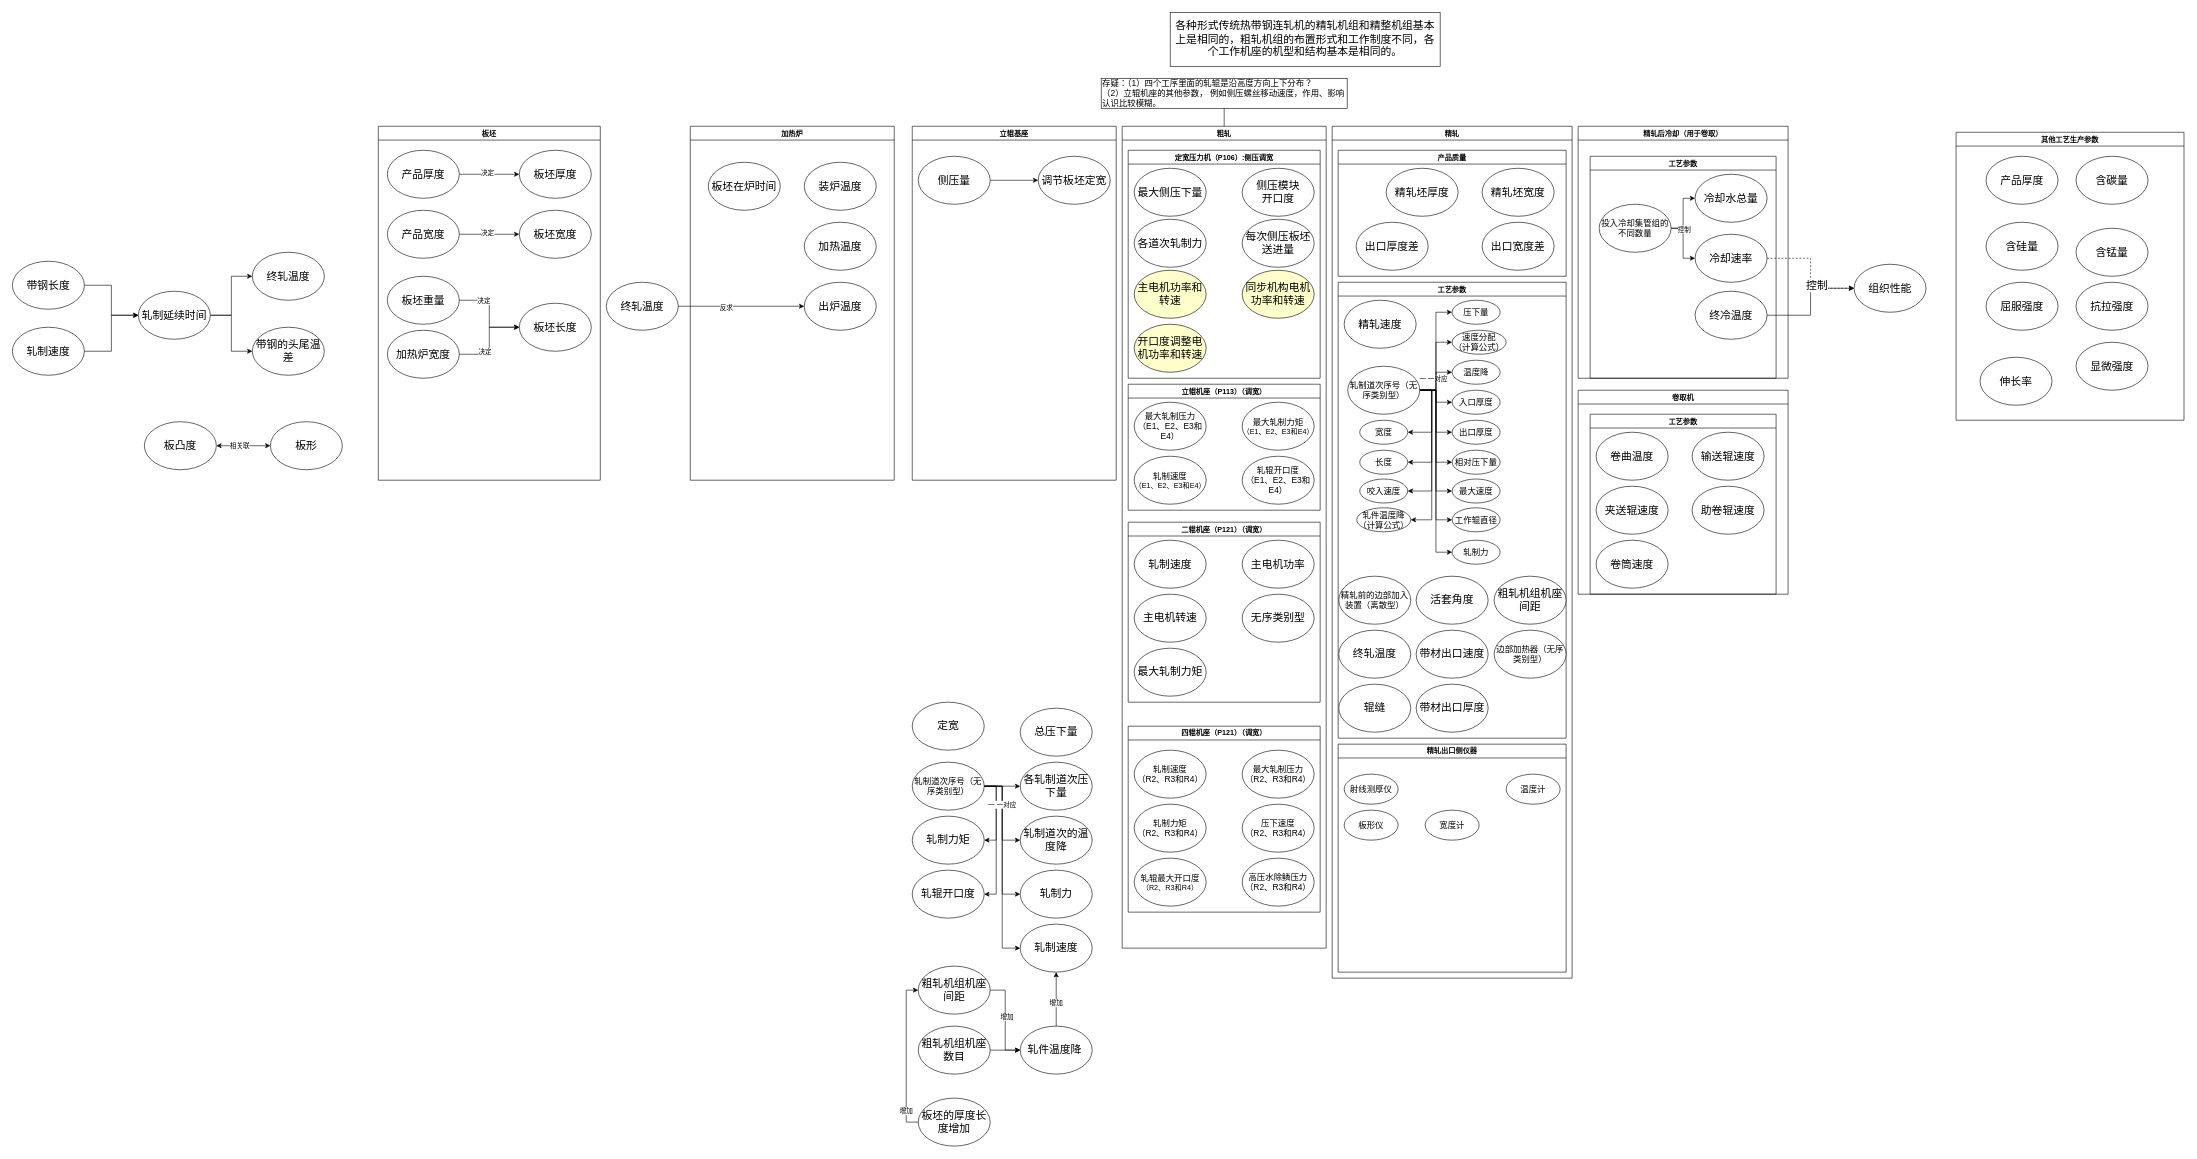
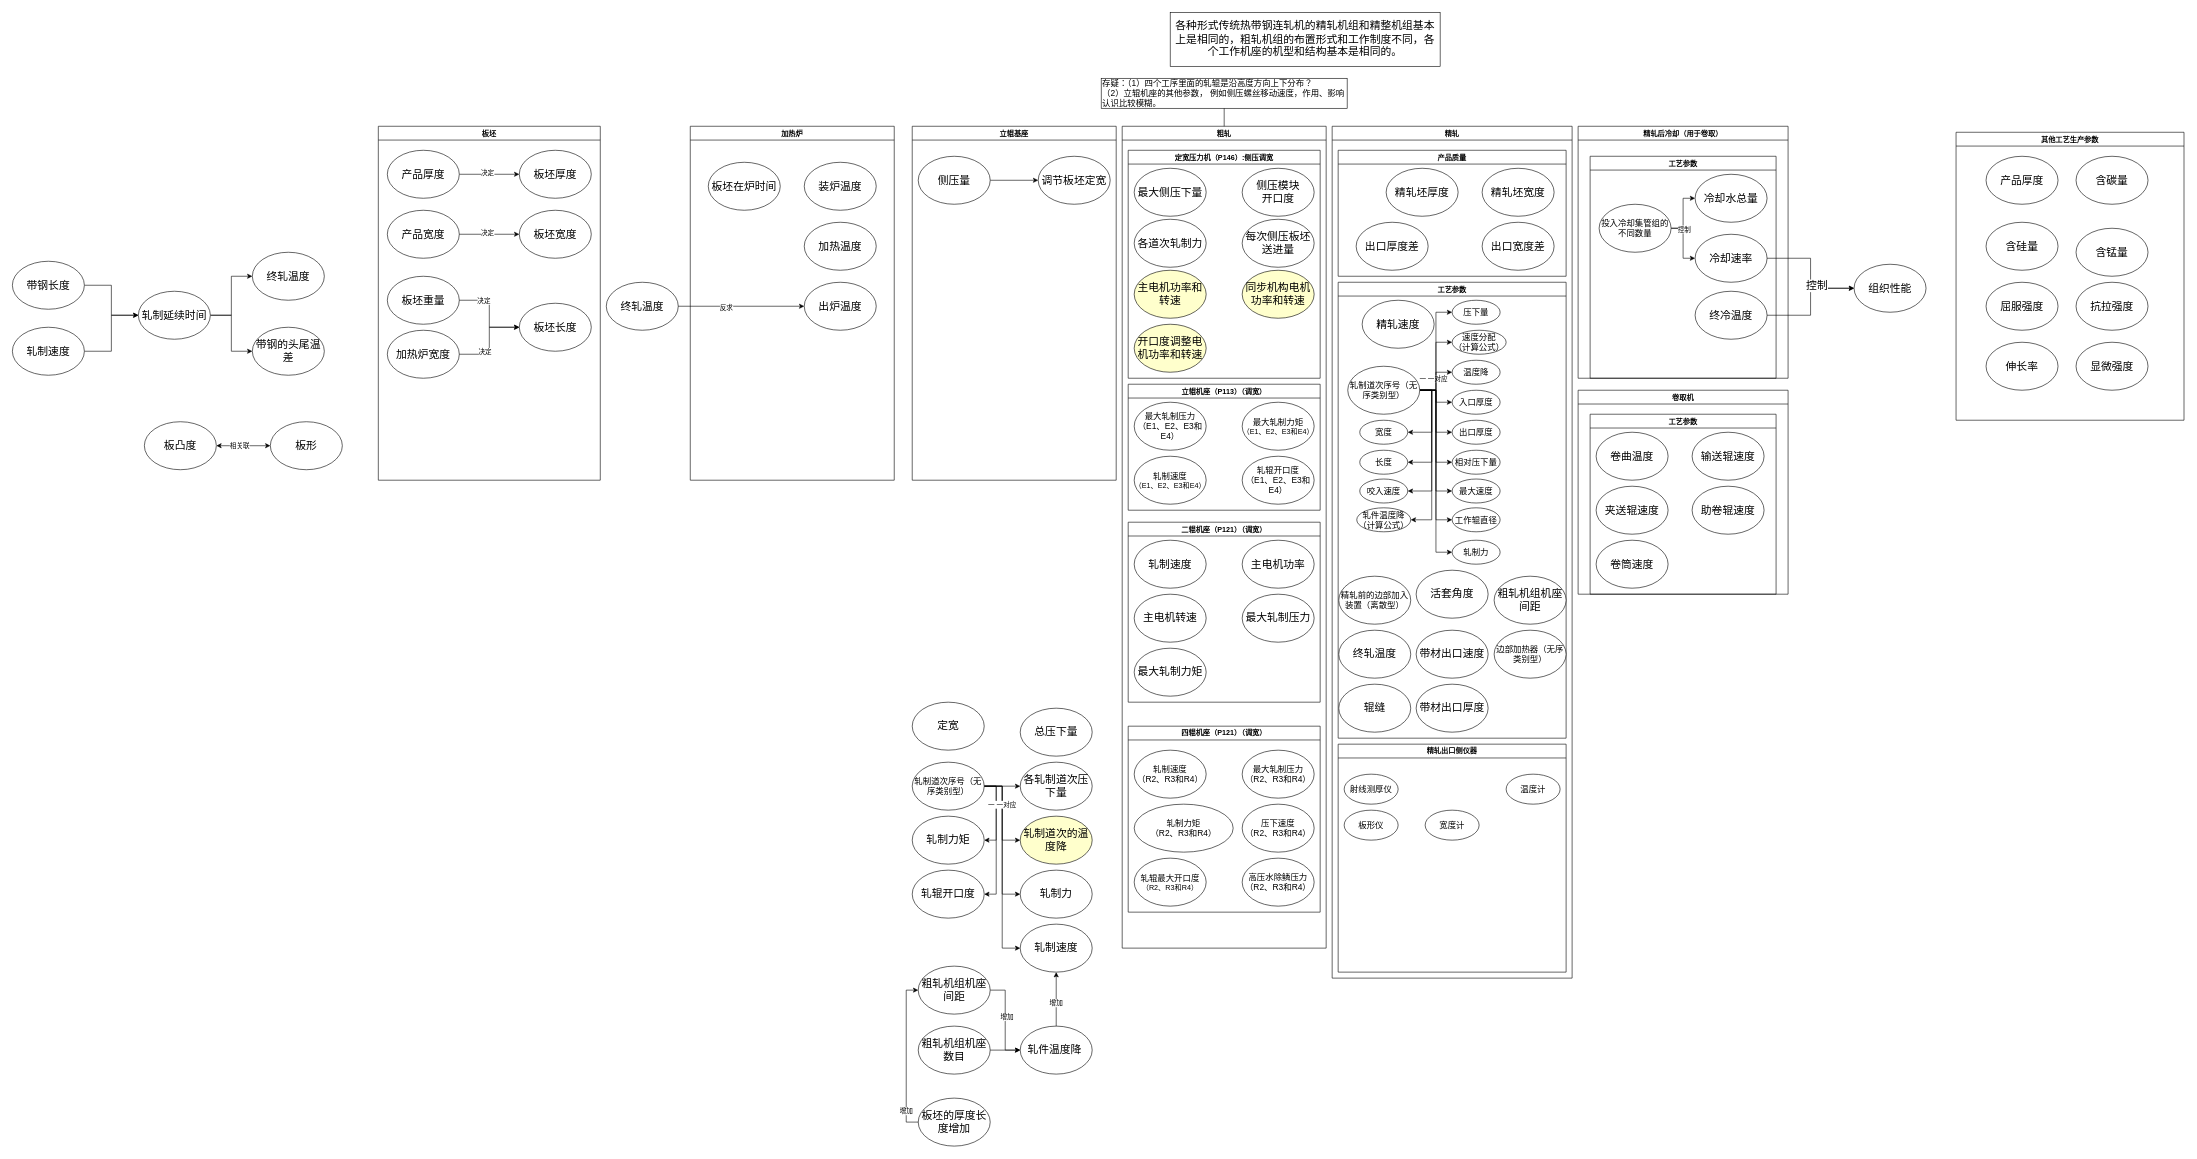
node "定宽压力机（P106）:侧压调宽": label "定宽压力机（P106）:侧压调宽" -> "定宽压力机（P146）:侧压调宽"
edge "冷却速率" -> "组织性能": style dashed -> solid
node "精轧速度": moved (1380, 324) -> (1398, 324)
node "伸长率": moved (2016, 381) -> (2022, 366)
node "活套角度": moved (1452, 600) -> (1452, 594)
node "无序类别型": label "无序类别型" -> "最大轧制压力"
node "轧制力矩 （R2、R3和R4）": size 72x48 -> 99x48
node "轧制道次的温度降": fillcolor #ffffff -> #ffffcc
